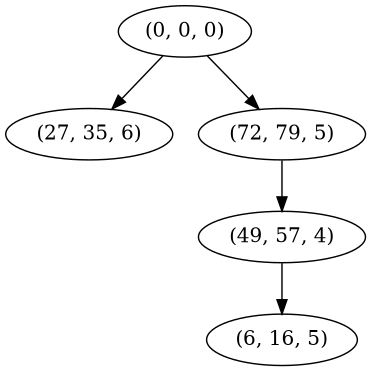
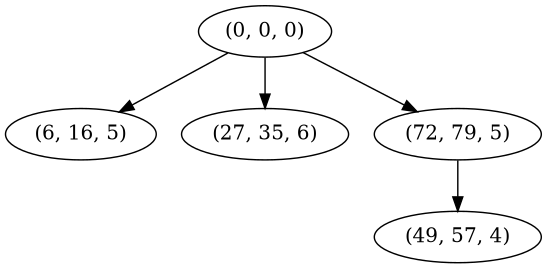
edge "(49, 57, 4)" -> "(6, 16, 5)": now "(0, 0, 0)" -> "(6, 16, 5)"
